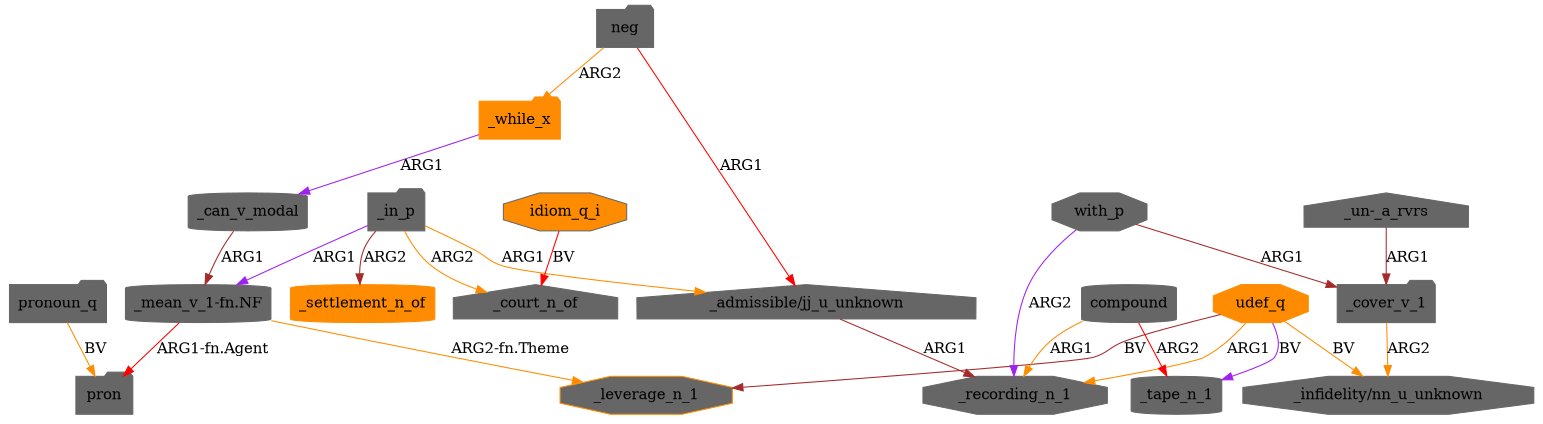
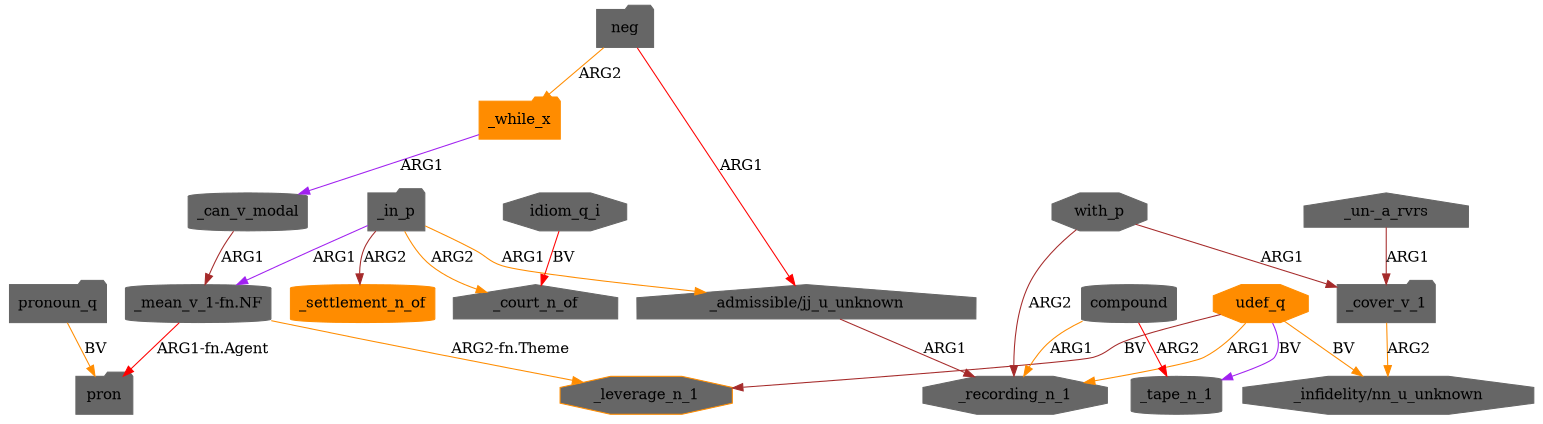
node "idiom_q_i": fillcolor darkorange -> gray40
edge "with_p" -> "_recording_n_1": color purple -> brown
